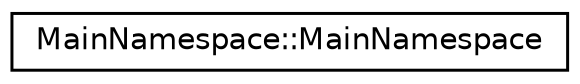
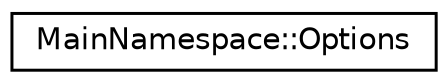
node "MainNamespace::MainNamespace": label "MainNamespace::MainNamespace" -> "MainNamespace::Options"
